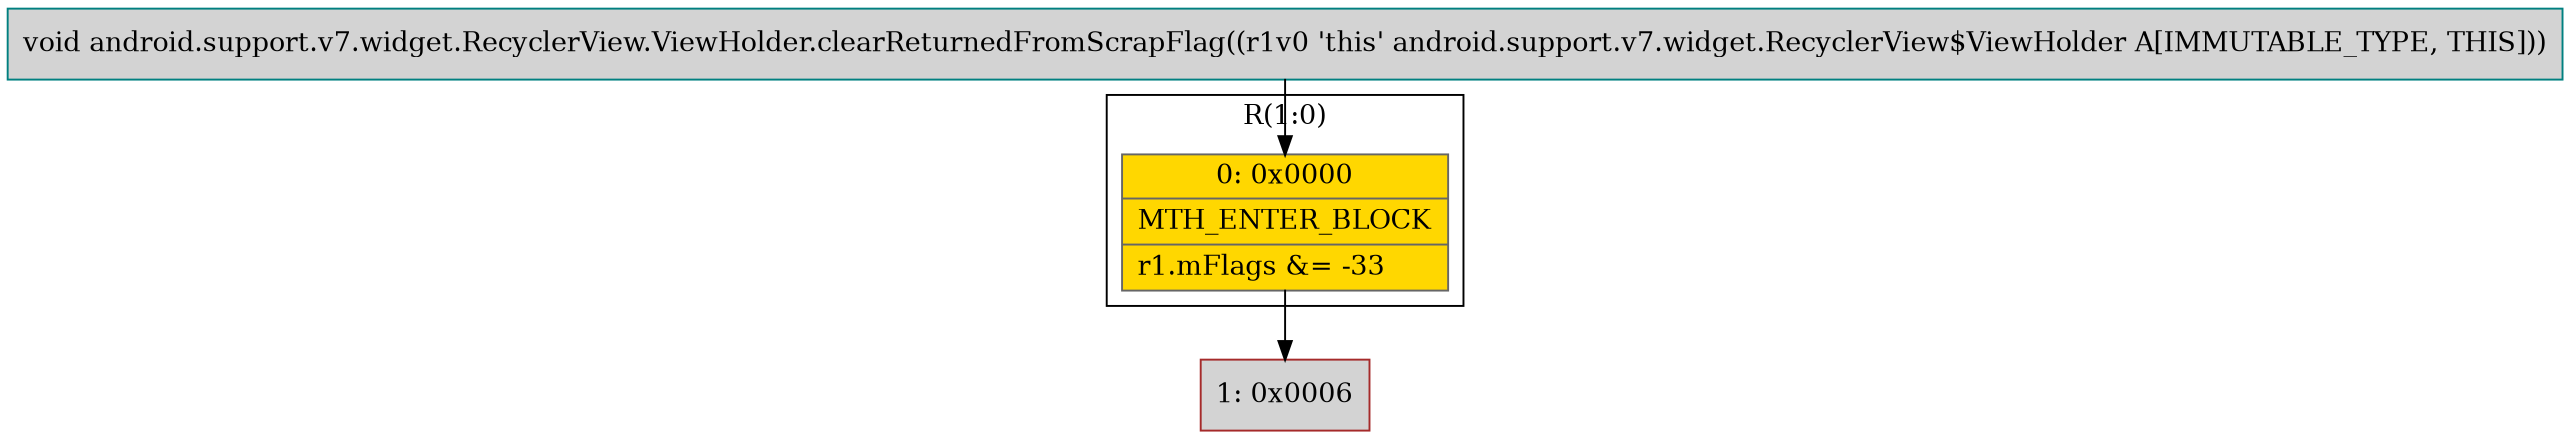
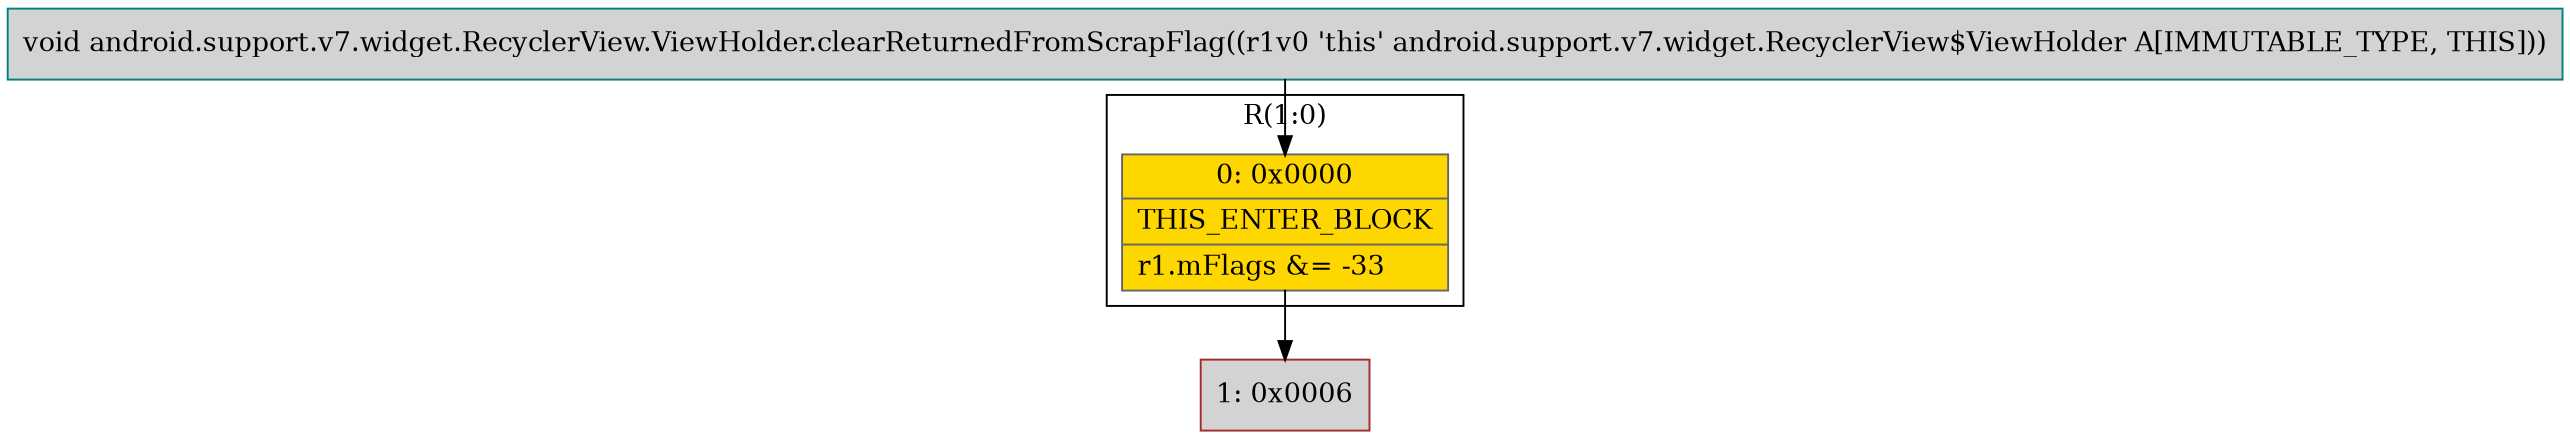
node "0: 0x0000": text "MTH_ENTER_BLOCK" -> "THIS_ENTER_BLOCK"
